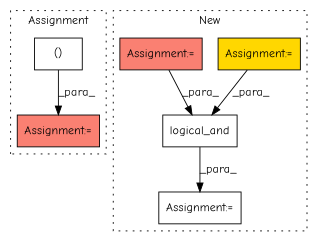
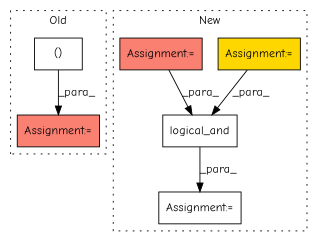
cluster "Assignment": label "Assignment" -> "Old"
